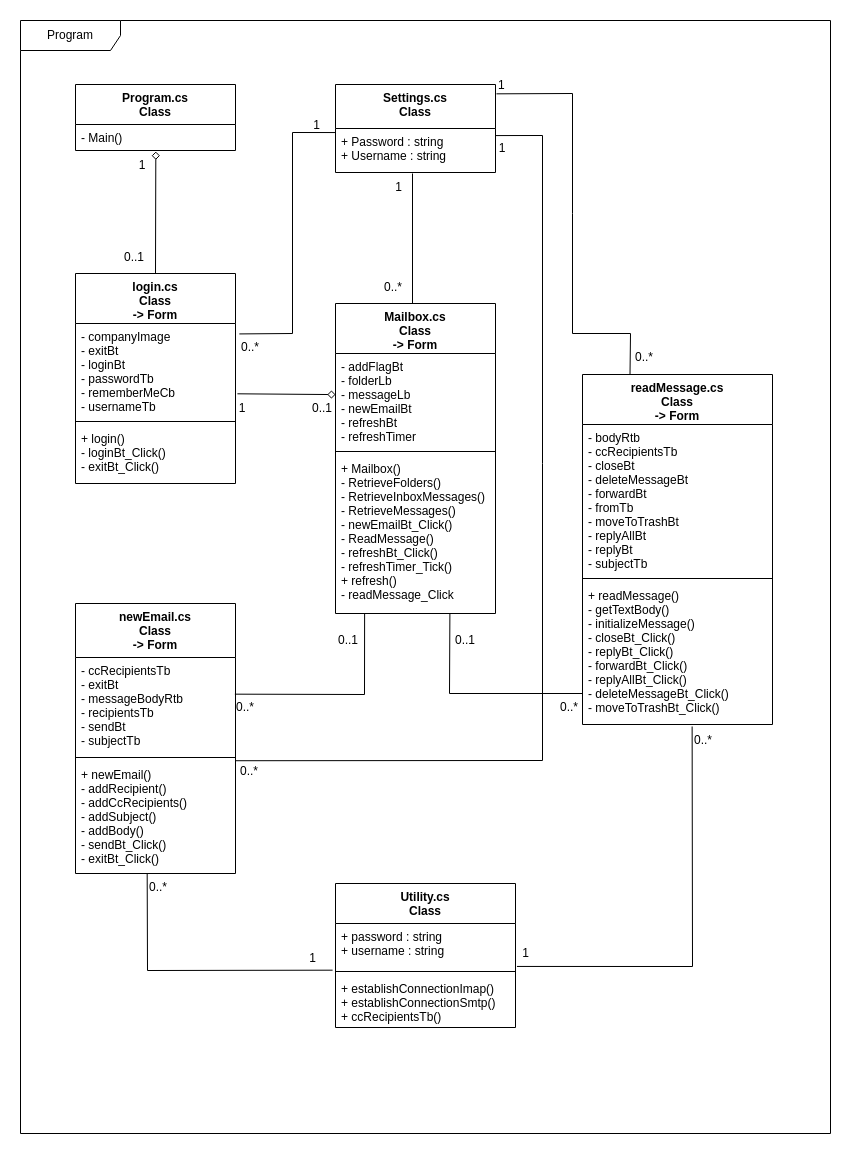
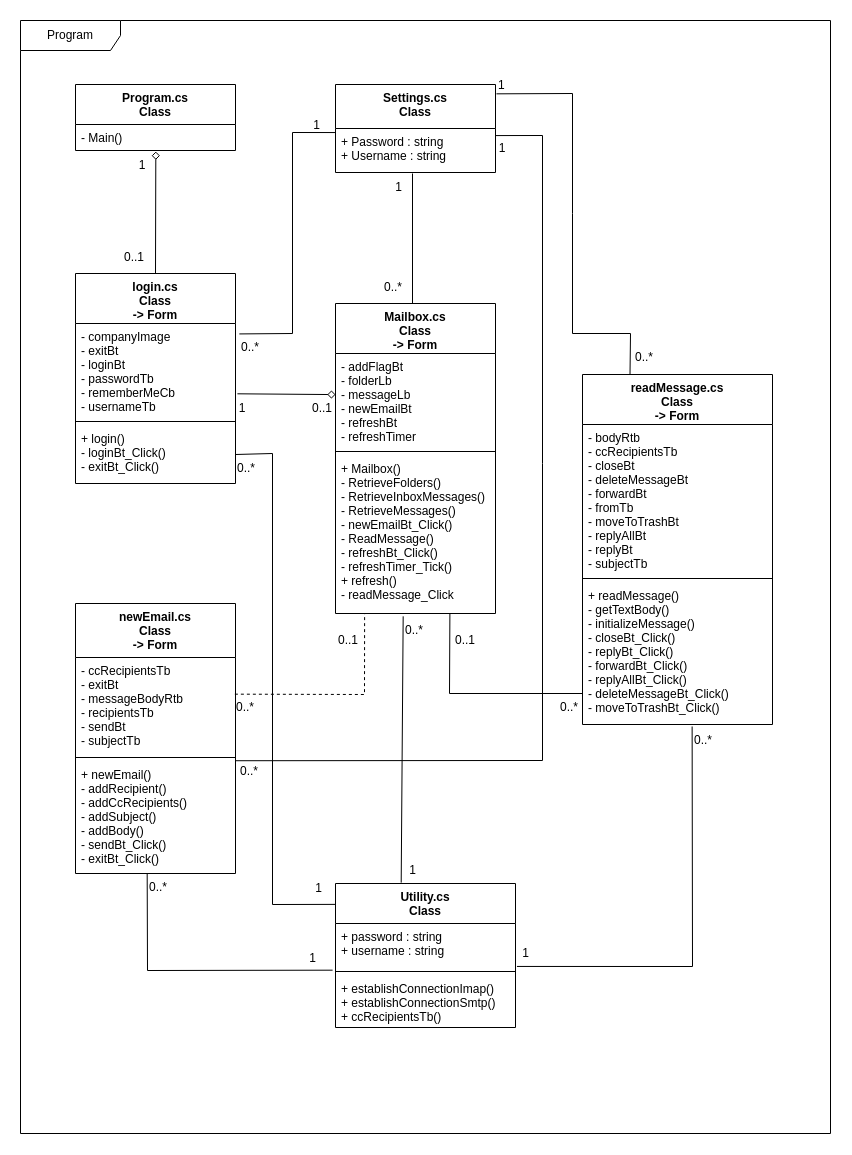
edge "+ login() - loginBt_Click() - exitBt_Click()" -- "Utility.cs Class": added, labels "0..*", "1"
edge "+ Mailbox() - RetrieveFolders() - RetrieveInboxMessages() - RetrieveMessages() - newEmailBt_Click() - ReadMessage() - refreshBt_Click() - refreshTimer_Tick() + refresh() - readMessage_Click" -- "- ccRecipientsTb - exitBt - messageBodyRtb - recipientsTb - sendBt - subjectTb": style solid -> dashed
edge "+ Mailbox() - RetrieveFolders() - RetrieveInboxMessages() - RetrieveMessages() - newEmailBt_Click() - ReadMessage() - refreshBt_Click() - refreshTimer_Tick() + refresh() - readMessage_Click" -- "Utility.cs Class": added, labels "0..*", "1"
